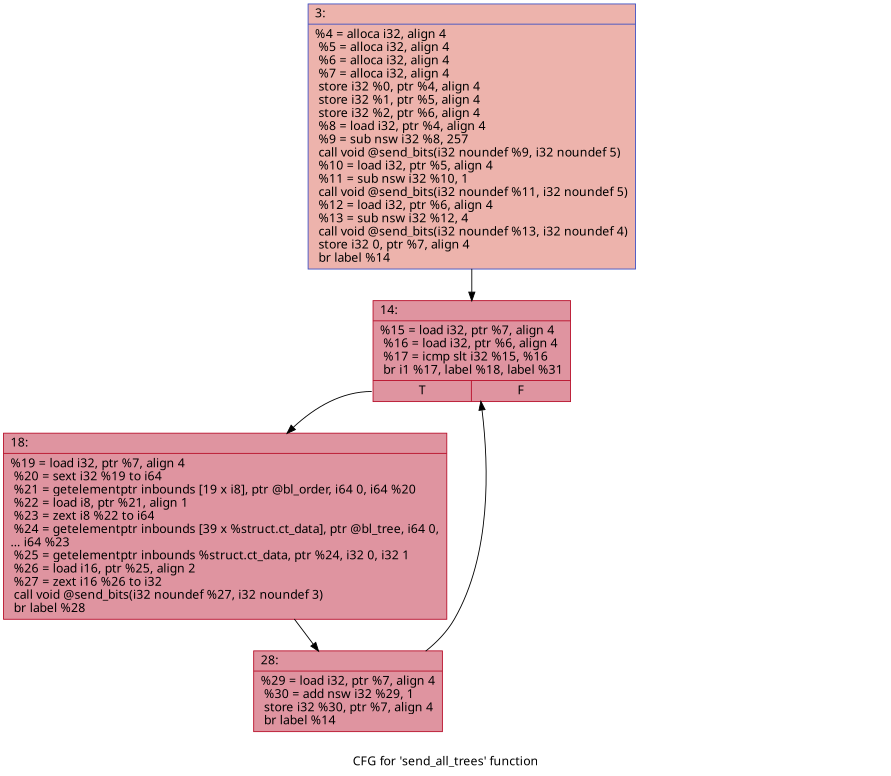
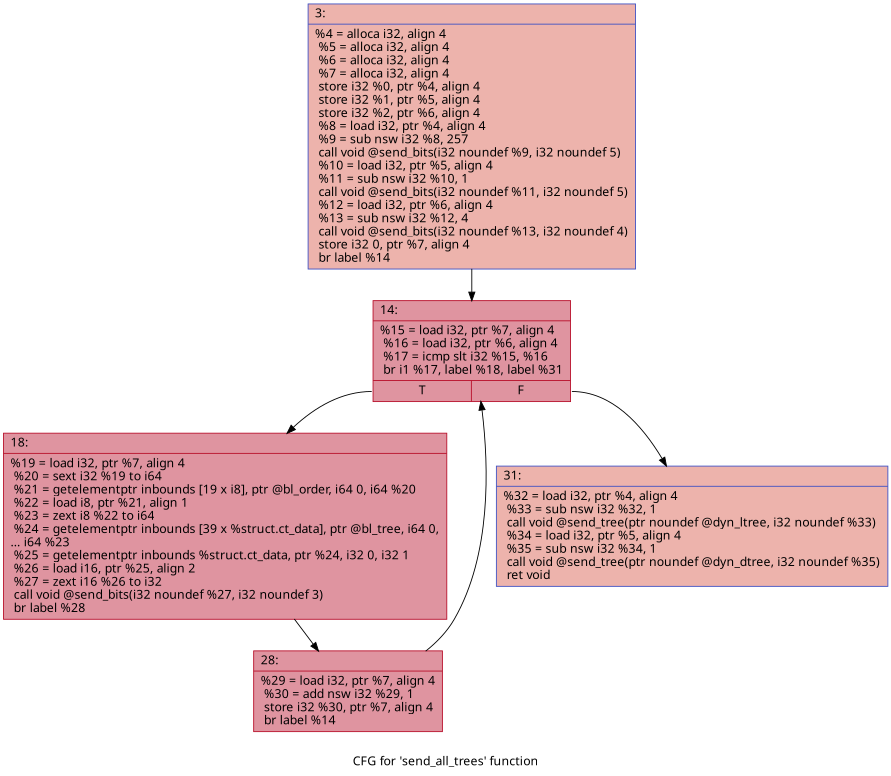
node "31:": added
